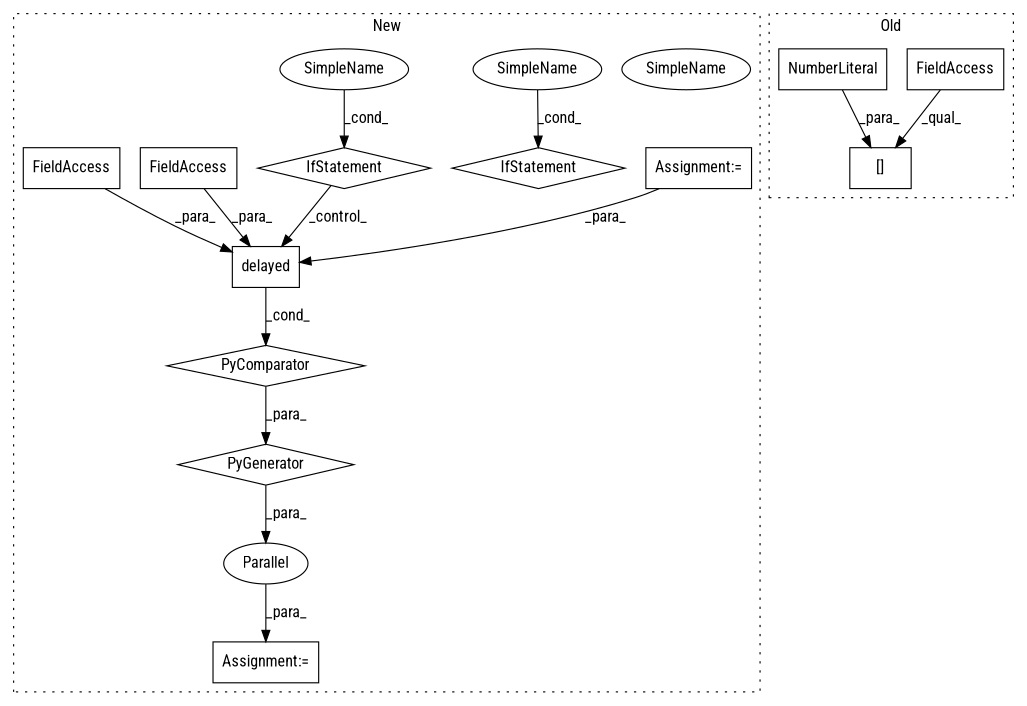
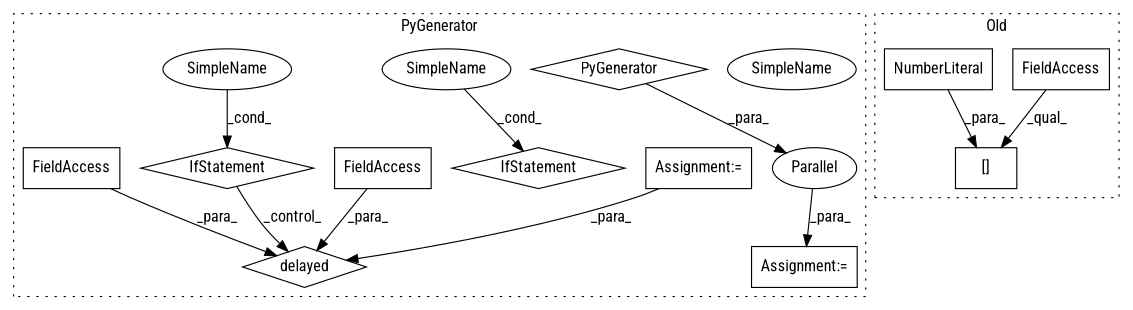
cluster "New": label "New" -> "PyGenerator"
node "delayed": shape box -> diamond
node "PyComparator": removed
